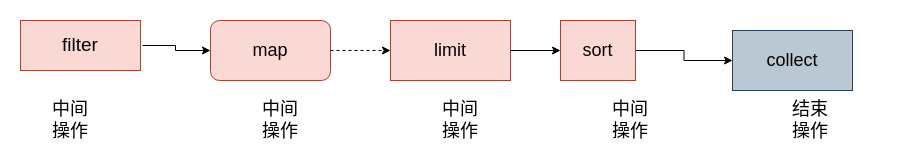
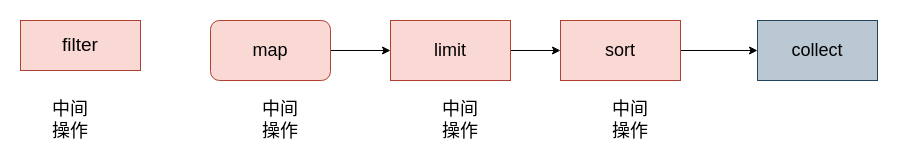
edge "filter" -> "map": removed
edge "map" -> "limit": style dashed -> solid
node "sort": size 75x60 -> 120x60
node "collect": moved (793, 61) -> (818, 51)
node "结束操作": removed
